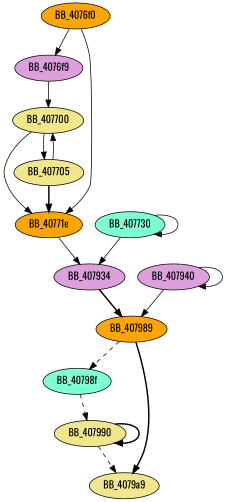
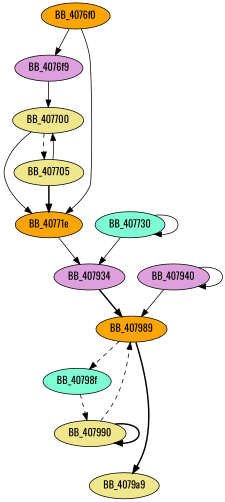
edge "BB_407700" -> "BB_407705": style solid -> dashed
edge "BB_407990" -> "BB_4079a9": now "BB_407990" -> "BB_407989"
